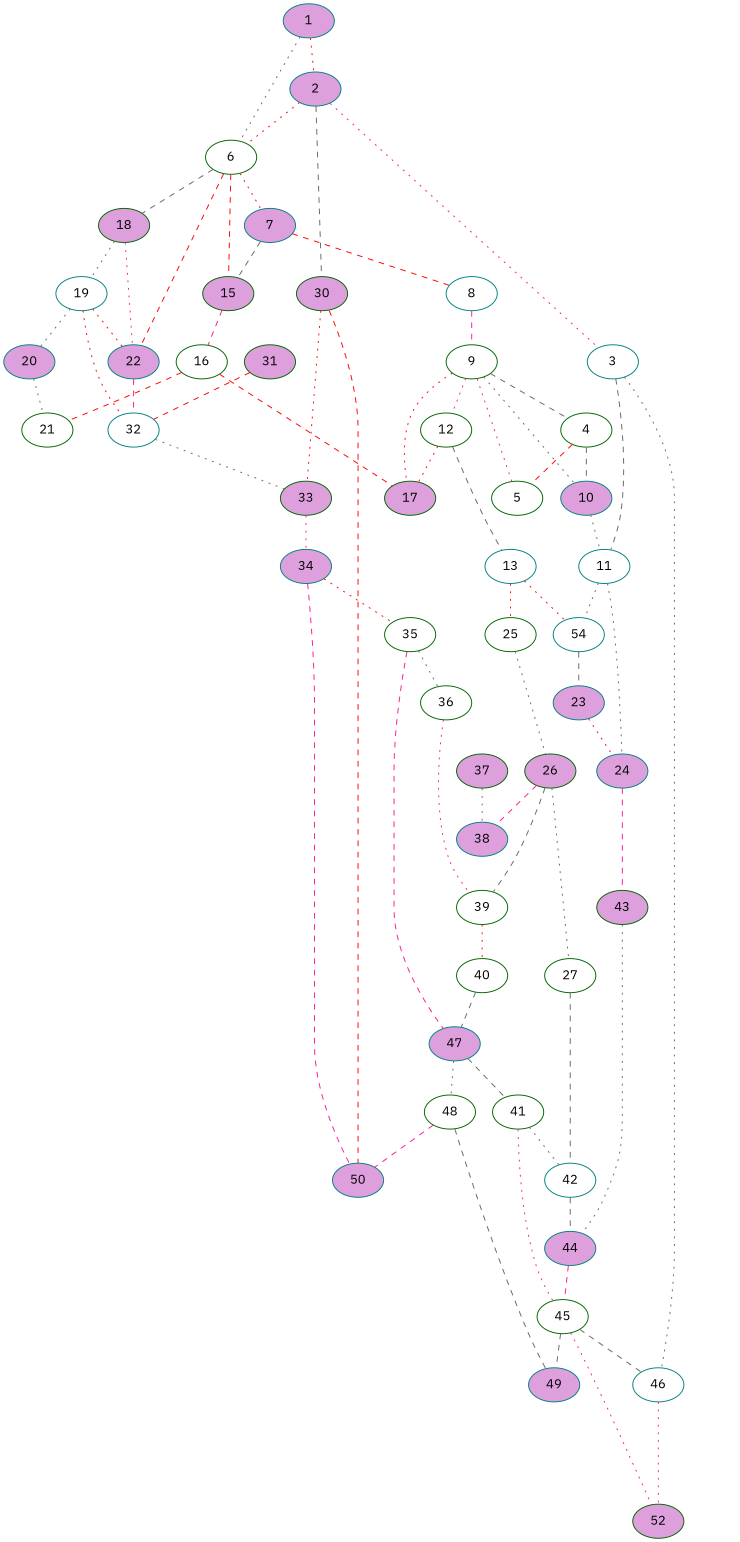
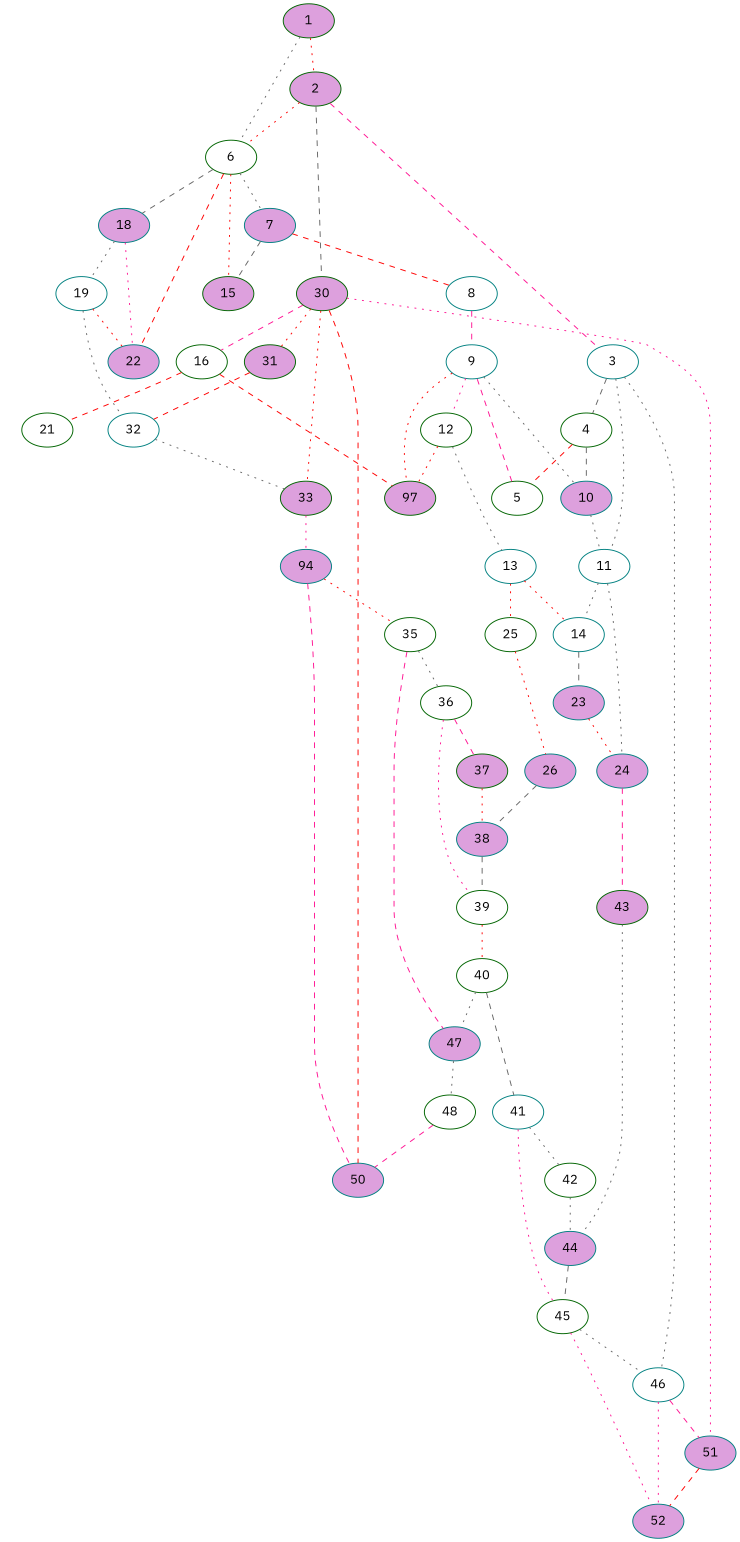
node "1": color teal -> darkgreen
node "2": color teal -> darkgreen
edge "6" -- "7": color red -> gray40
node "18": color darkgreen -> teal
edge "6" -- "15": style dashed -> dotted
edge "2" -- "3": style dotted -> dashed
edge "15" -- "16": now "30" -- "16"
edge "30" -- "31": added
node "20": removed
node "9": color darkgreen -> teal
edge "19" -- "32": color red -> gray40
edge "9" -- "4": now "3" -- "4"
edge "22" -- "32": removed
edge "9" -- "5": style dotted -> dashed
edge "3" -- "11": style dashed -> dotted
node "17": label "17" -> "97"
edge "12" -- "13": style dashed -> dotted
node "34": label "34" -> "94"
node "54": label "54" -> "14"
edge "25" -- "26": color gray40 -> red
edge "36" -- "37": added
node "26": color darkgreen -> teal
edge "37" -- "38": color gray40 -> red
edge "26" -- "38": color deeppink -> gray40
edge "26" -- "39": now "38" -- "39"
node "27": removed
edge "40" -- "47": style dashed -> dotted
edge "47" -- "41": now "40" -- "41"
node "41": color darkgreen -> teal
node "42": color teal -> darkgreen
edge "42" -- "44": style dashed -> dotted
edge "44" -- "45": color deeppink -> gray40
edge "45" -- "46": style dashed -> dotted
node "49": removed
node "51": added
node "52": color darkgreen -> teal
